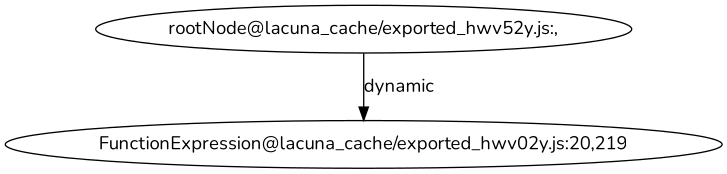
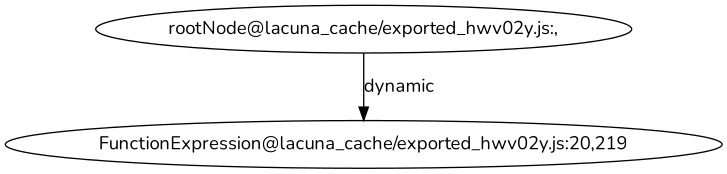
node "rootNode@lacuna_cache/exported_hwv52y.js:,": label "rootNode@lacuna_cache/exported_hwv52y.js:," -> "rootNode@lacuna_cache/exported_hwv02y.js:,"
